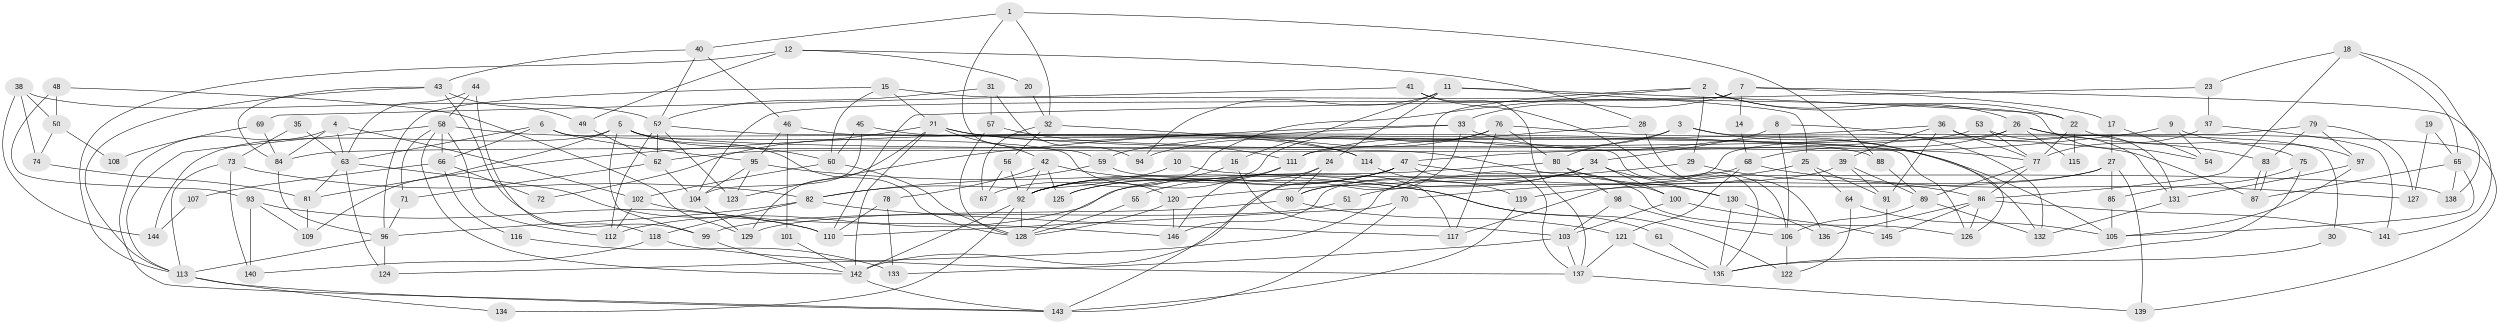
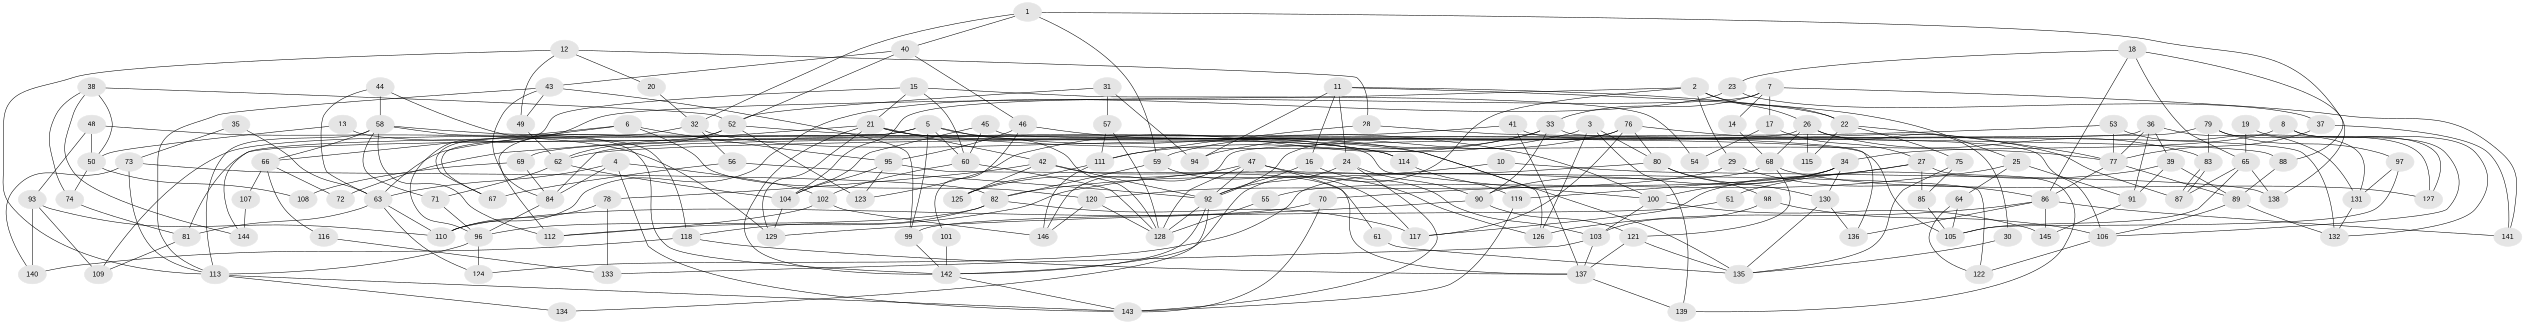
node "13": added
node "9": removed
